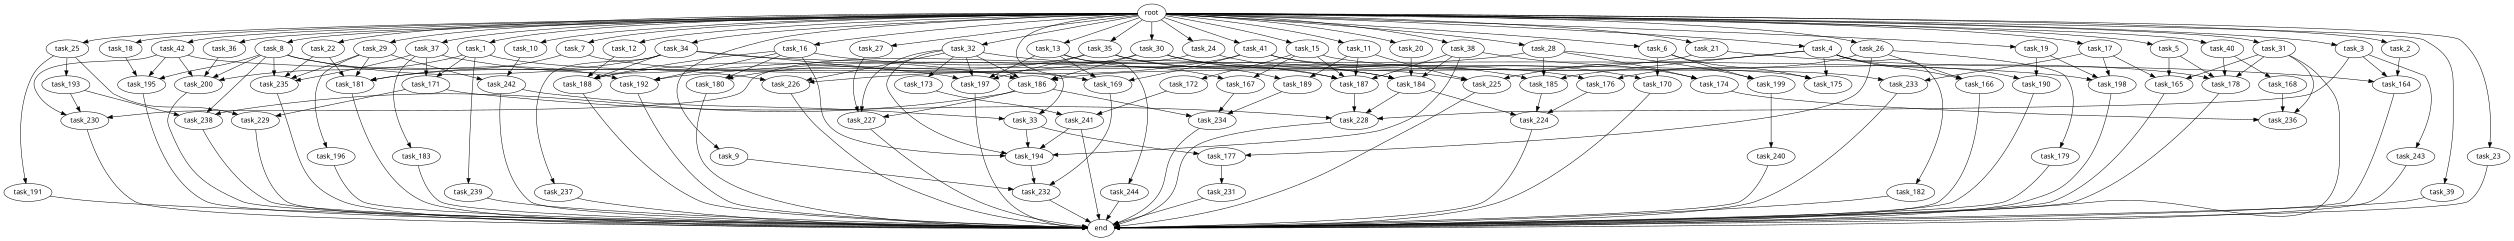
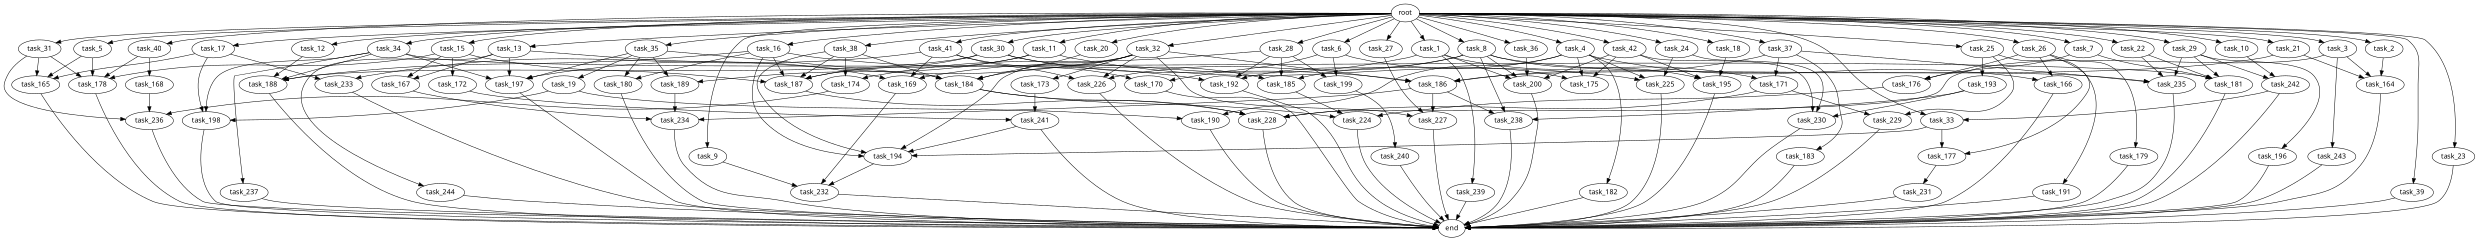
edge "root" -> "task_19": now "task_35" -> "task_19"
edge "task_31" -> "end": now "task_236" -> "end"
